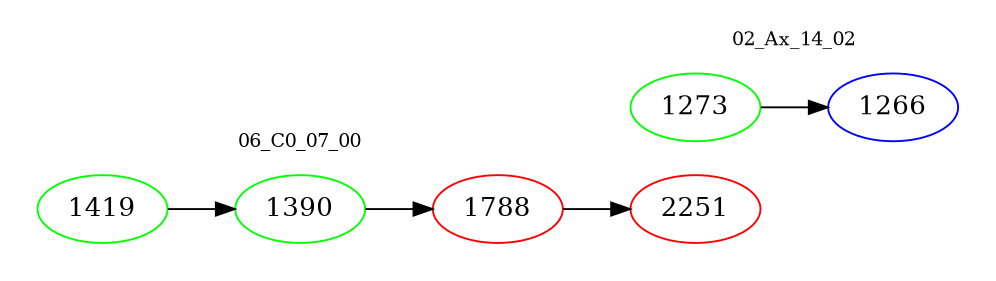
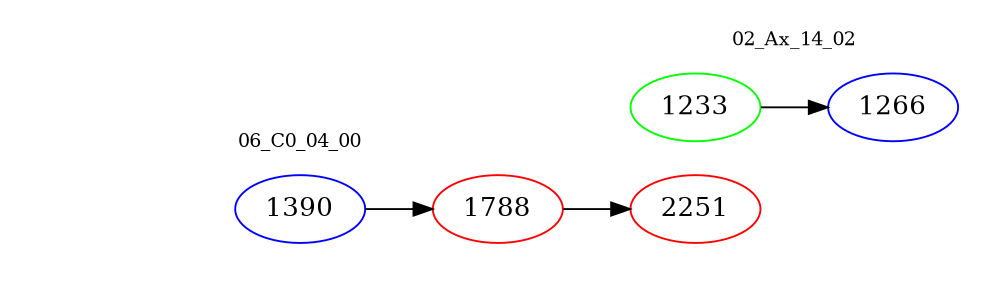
node "1273": label "1273" -> "1233"
cluster "06_C0_07_00": label "06_C0_07_00" -> "06_C0_04_00"
node "1419": removed
node "1390": color green -> blue
